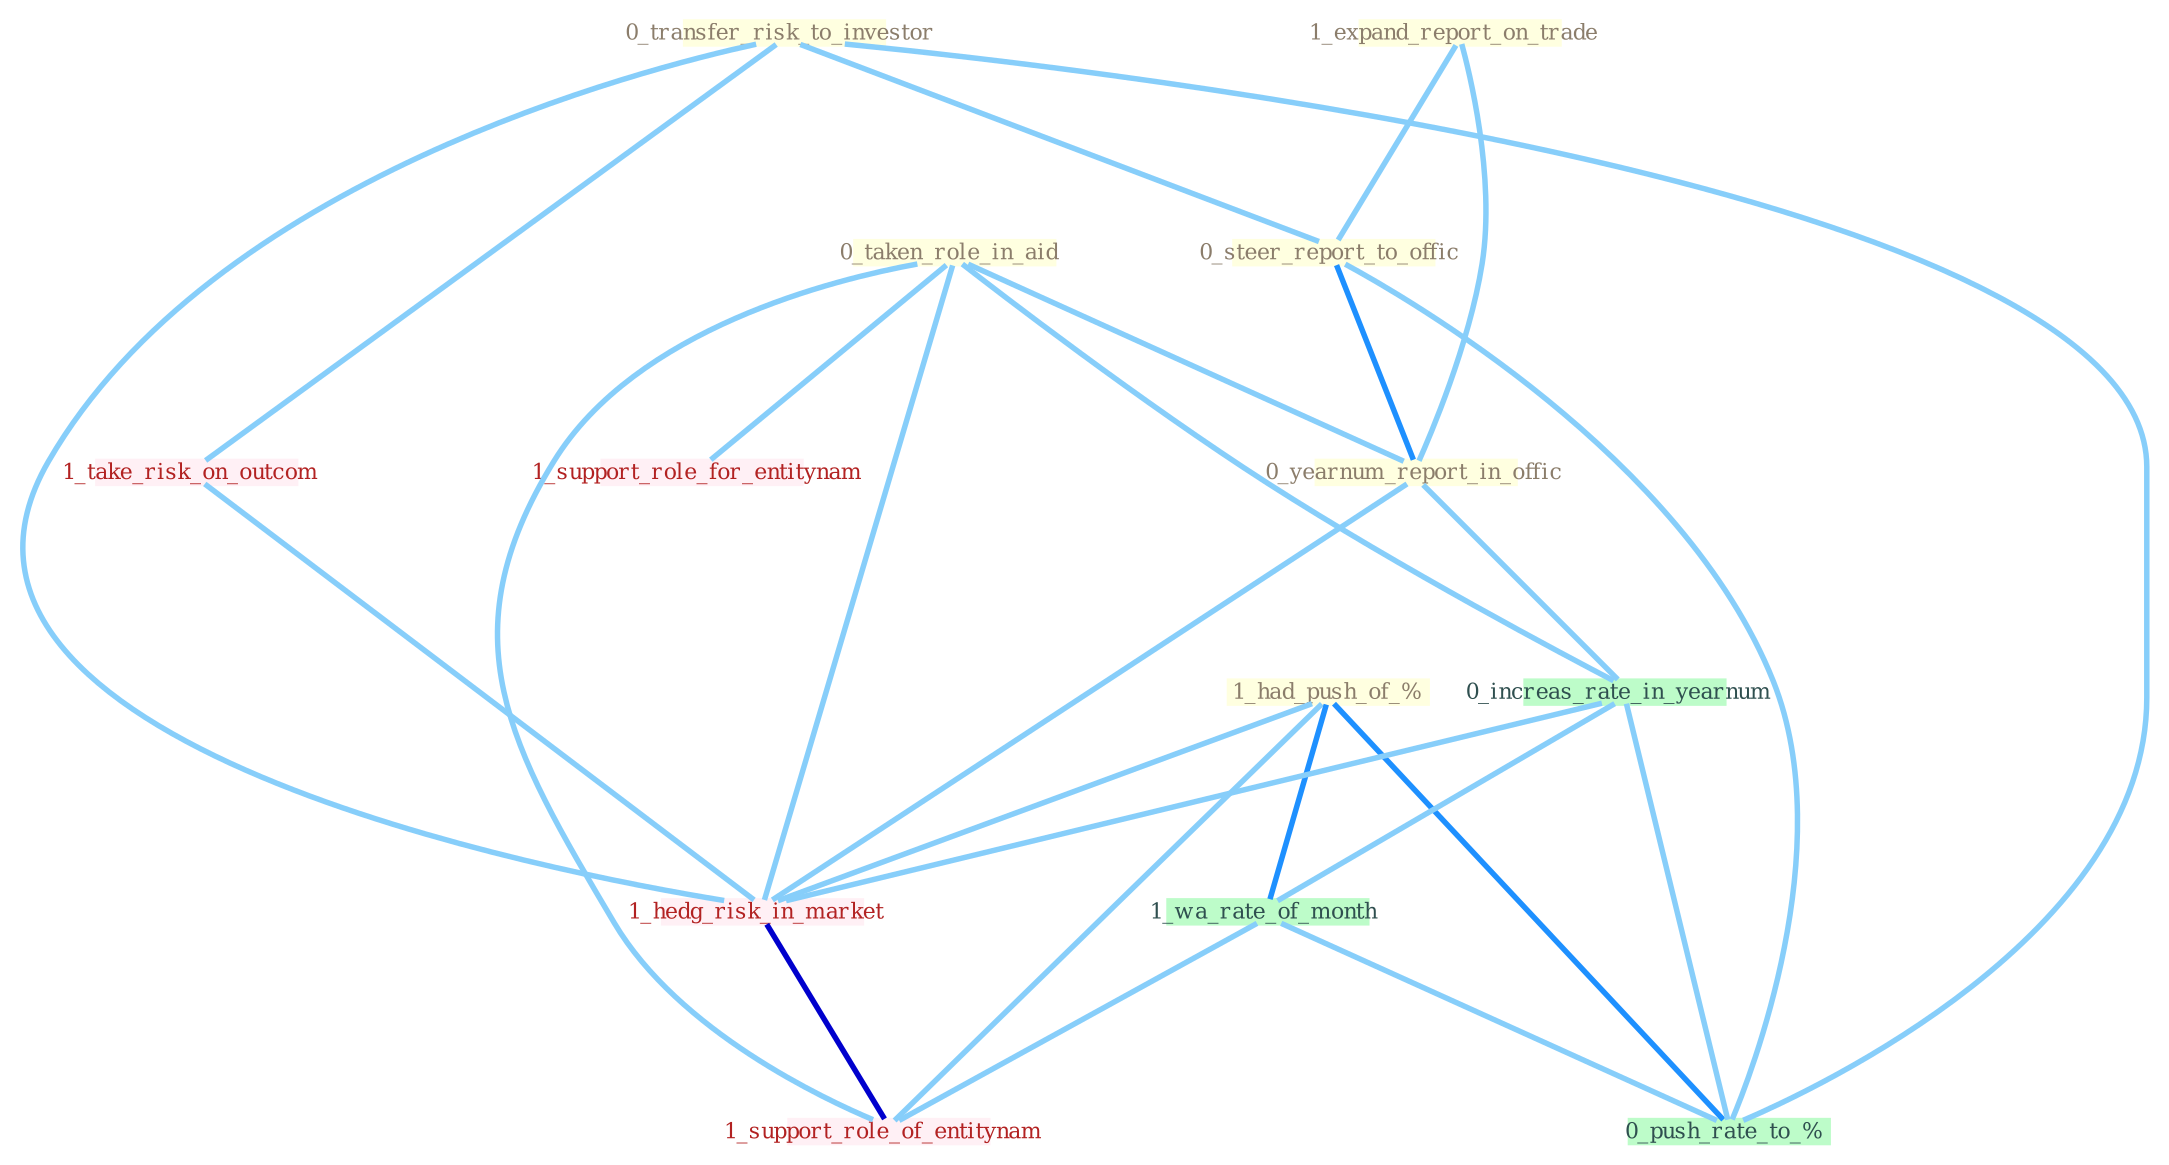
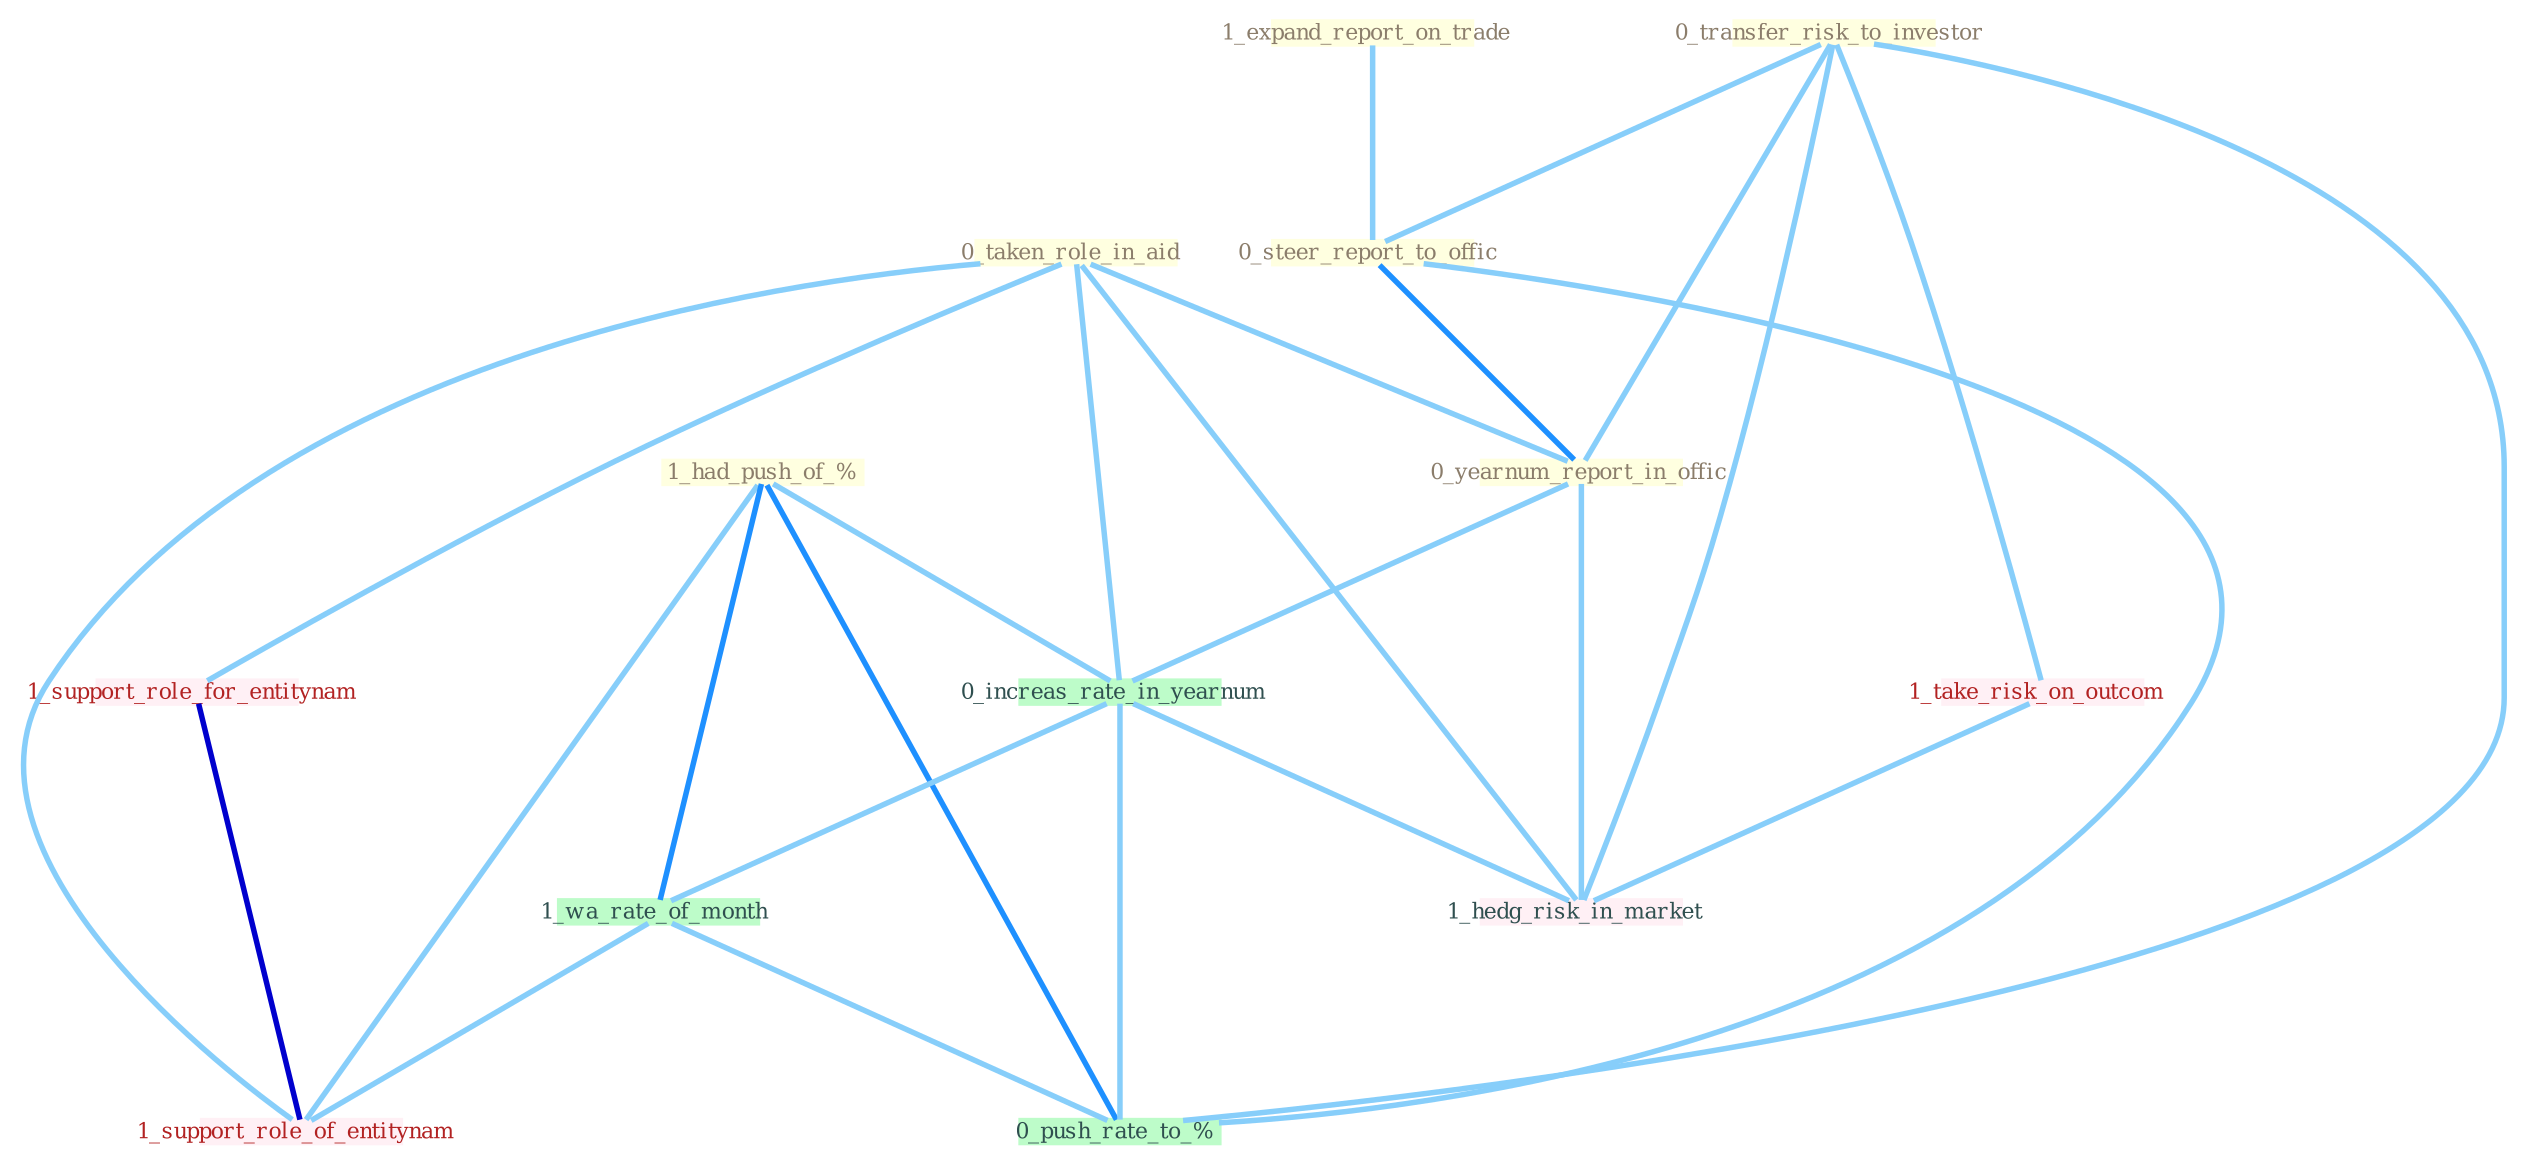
edge "1_expand_report_on_trade" -- "0_yearnum_report_in_offic": now "0_transfer_risk_to_investor" -- "0_yearnum_report_in_offic"
edge "1_had_push_of_%" -- "1_hedg_risk_in_market": now "1_had_push_of_%" -- "0_increas_rate_in_yearnum"
node "1_hedg_risk_in_market": fontcolor #b22222 -> #2f4f4f
edge "1_hedg_risk_in_market" -- "1_support_role_of_entitynam": now "1_support_role_for_entitynam" -- "1_support_role_of_entitynam"
